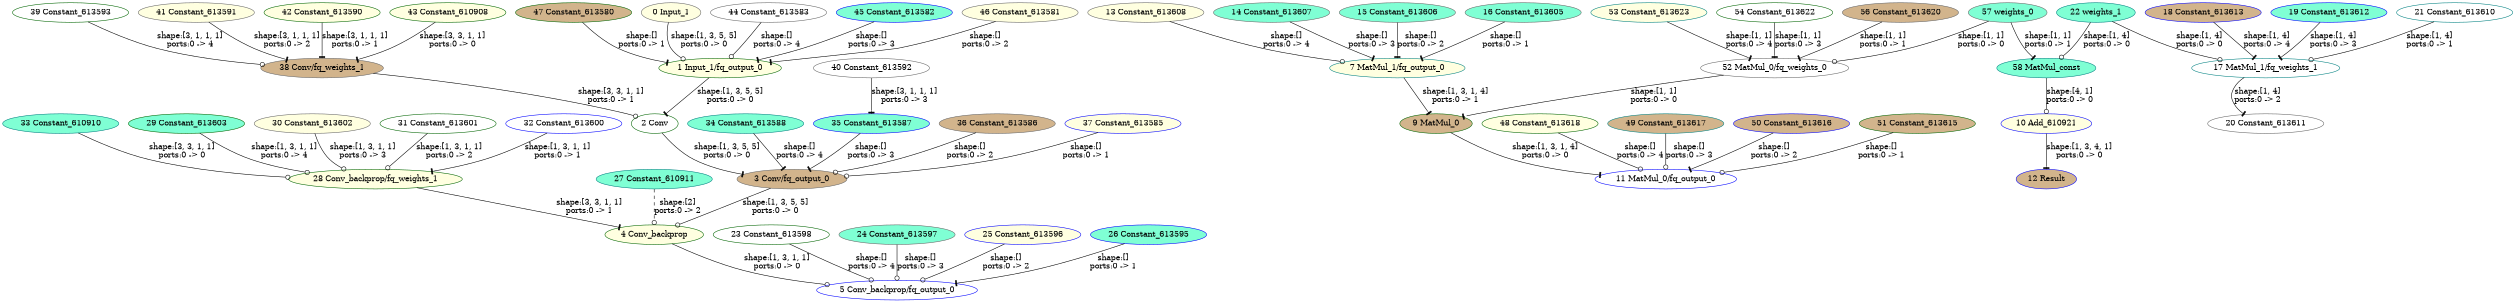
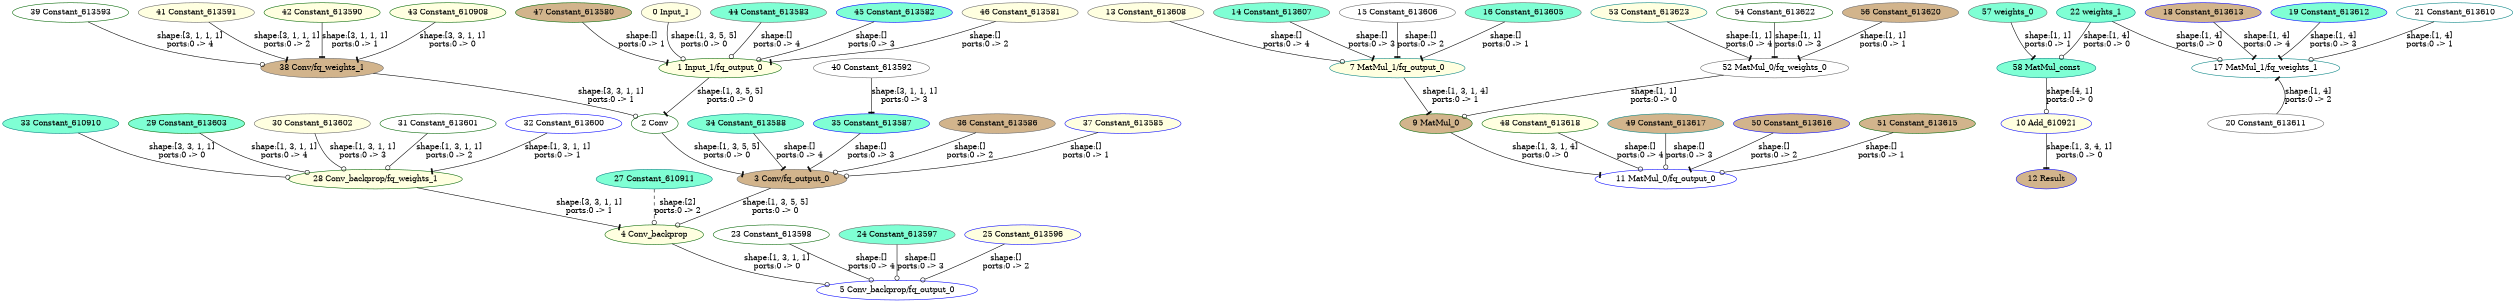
node "44 Constant_613583": fillcolor white -> aquamarine
node "15 Constant_613606": fillcolor aquamarine -> white
edge "45 Constant_613582" -> "1 Input_1/fq_output_0": arrowhead tee -> odot
edge "57 weights_0" -> "52 MatMul_0/fq_weights_0": removed, label "shape:[1, 1] ports:0 -> 0"
edge "52 MatMul_0/fq_weights_0" -> "9 MatMul_0": arrowhead tee -> odot
edge "17 MatMul_1/fq_weights_1" -> "20 Constant_613611": reversed
node "26 Constant_613595": removed
